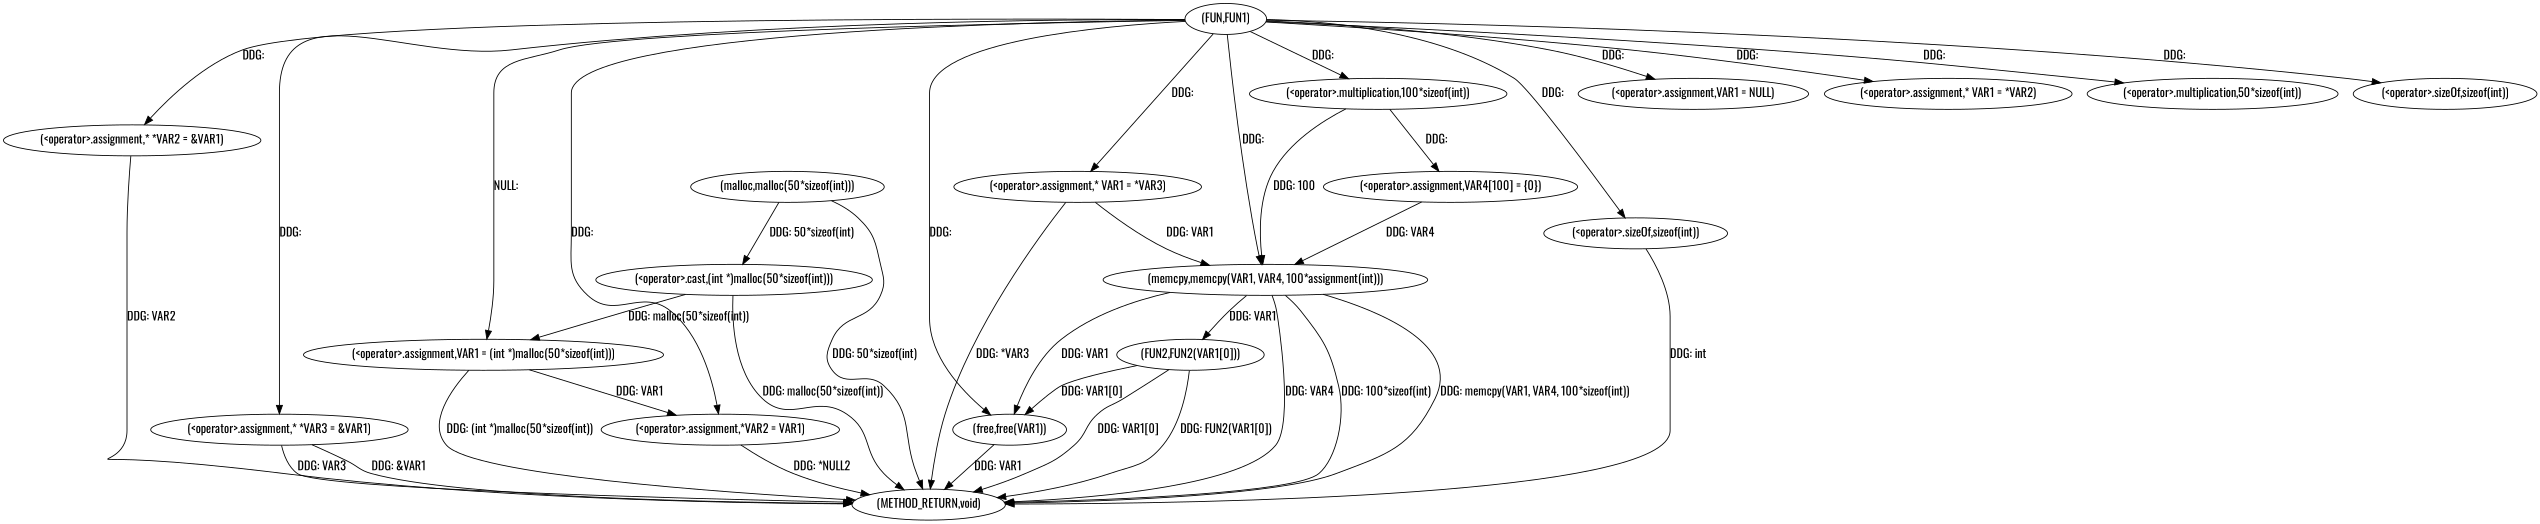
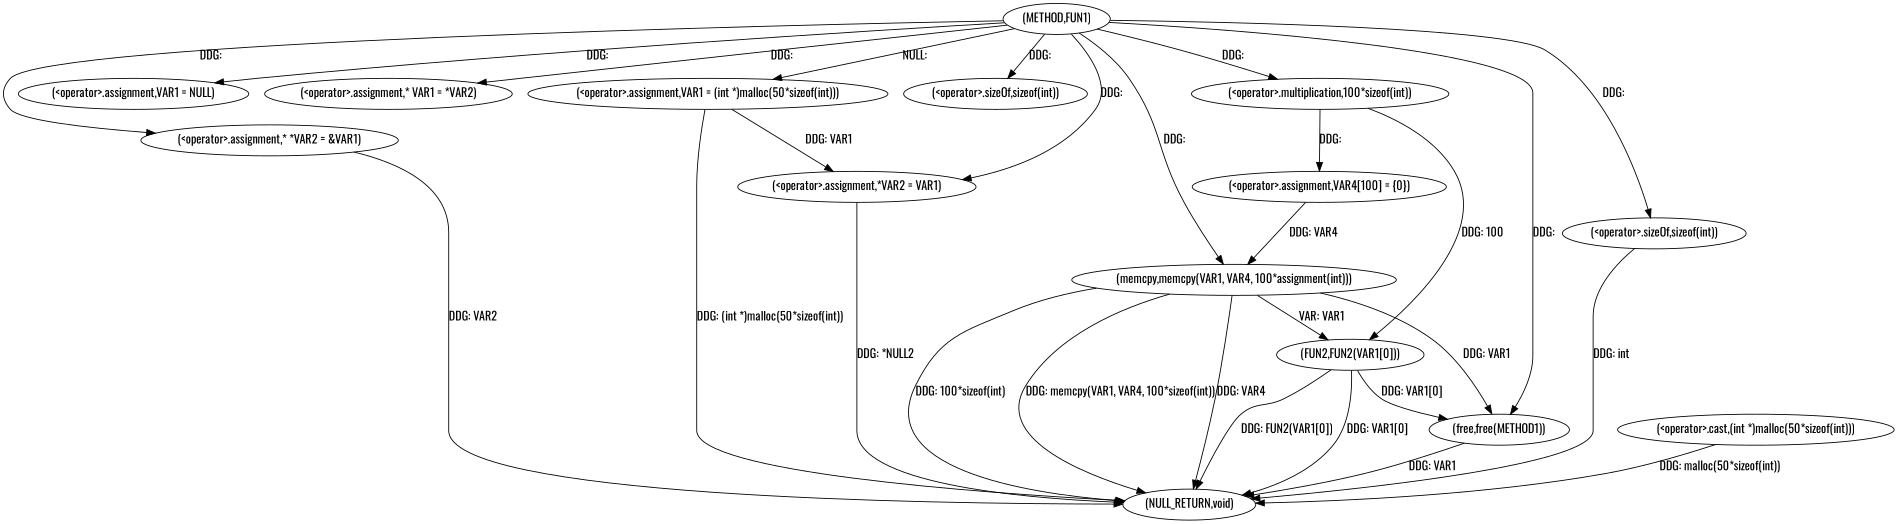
node "(FUN,FUN1)": label "(FUN,FUN1)" -> "(METHOD,FUN1)"
node "(<operator>.multiplication,50*sizeof(int))": removed
edge "(<operator>.multiplication,100*sizeof(int))" -> "(memcpy,memcpy(VAR1, VAR4, 100*assignment(int)))": now "(<operator>.multiplication,100*sizeof(int))" -> "(FUN2,FUN2(VAR1[0]))"
node "(malloc,malloc(50*sizeof(int)))": removed
node "(<operator>.assignment,* VAR1 = *VAR3)": removed
edge "(<operator>.cast,(int *)malloc(50*sizeof(int)))" -> "(<operator>.assignment,VAR1 = (int *)malloc(50*sizeof(int)))": removed, label "DDG: malloc(50*sizeof(int))"
edge "(memcpy,memcpy(VAR1, VAR4, 100*assignment(int)))" -> "(FUN2,FUN2(VAR1[0]))": label "DDG: VAR1" -> "VAR: VAR1"
node "(<operator>.assignment,* *VAR3 = &VAR1)": removed
node "(free,free(VAR1))": label "(free,free(VAR1))" -> "(free,free(METHOD1))"
node "(METHOD_RETURN,void)": label "(METHOD_RETURN,void)" -> "(NULL_RETURN,void)"
